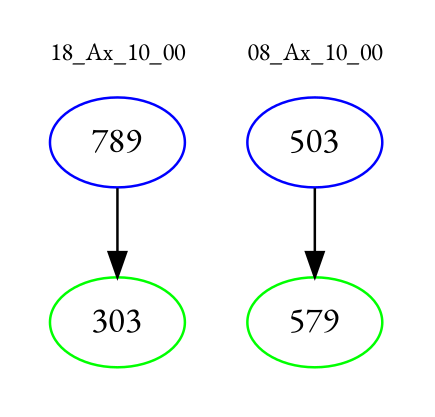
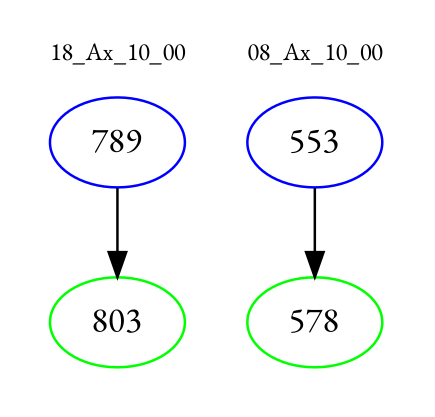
node "503": label "503" -> "553"
node "303": label "303" -> "803"
node "579": label "579" -> "578"
